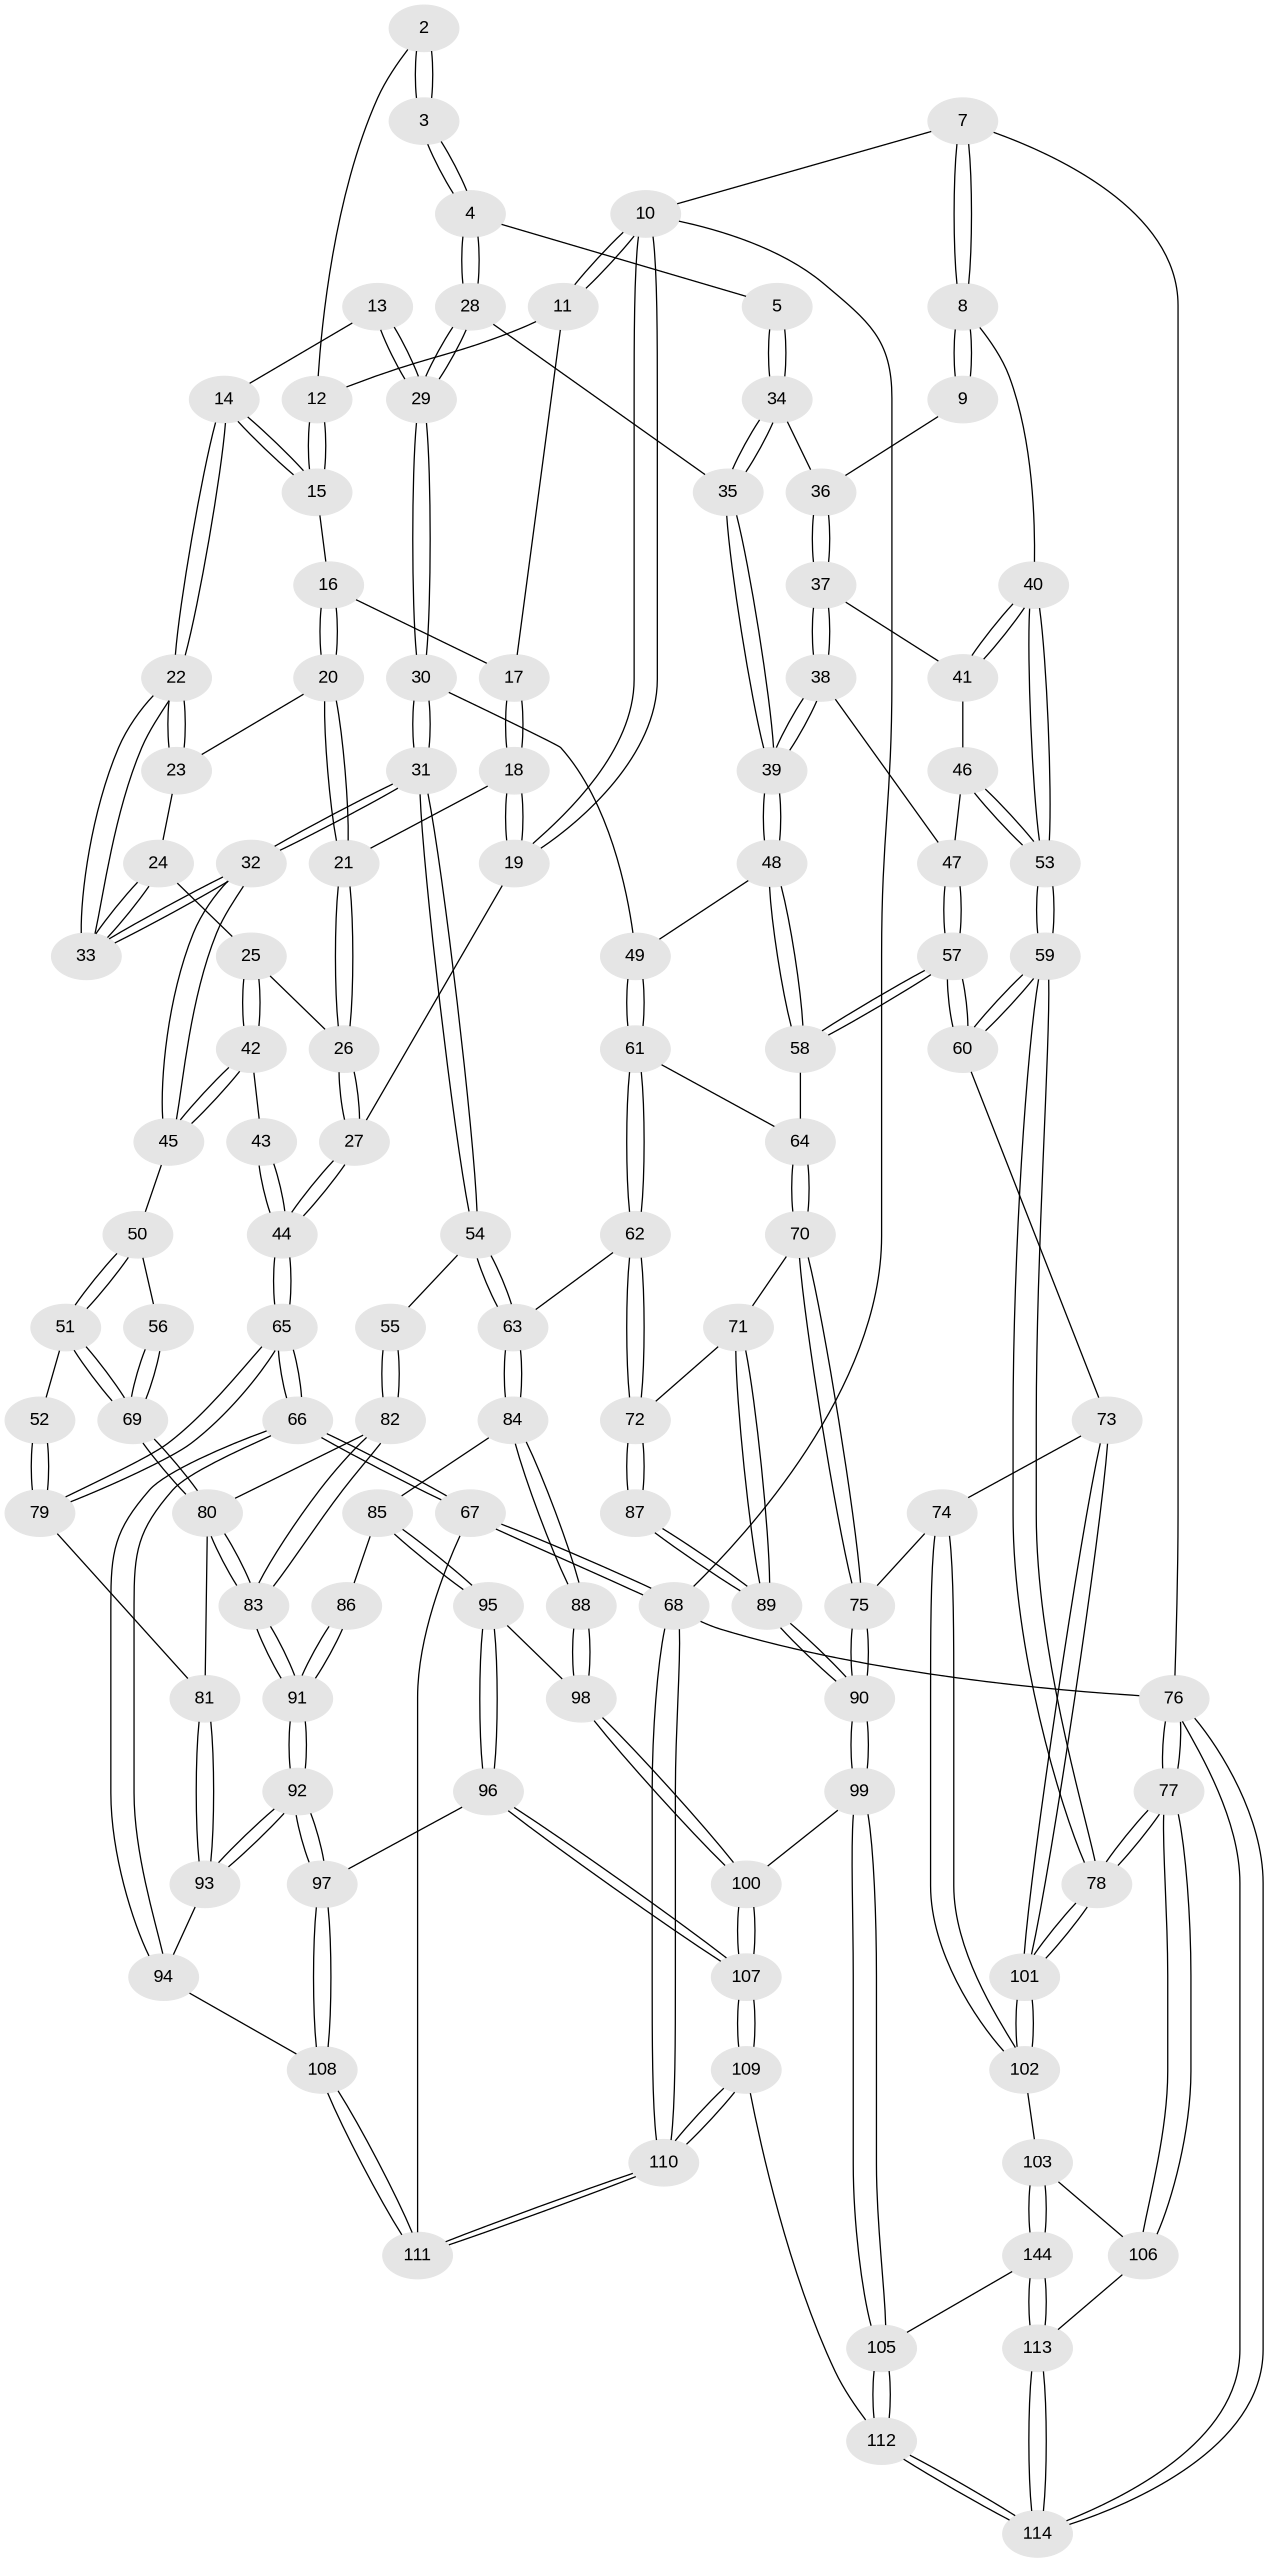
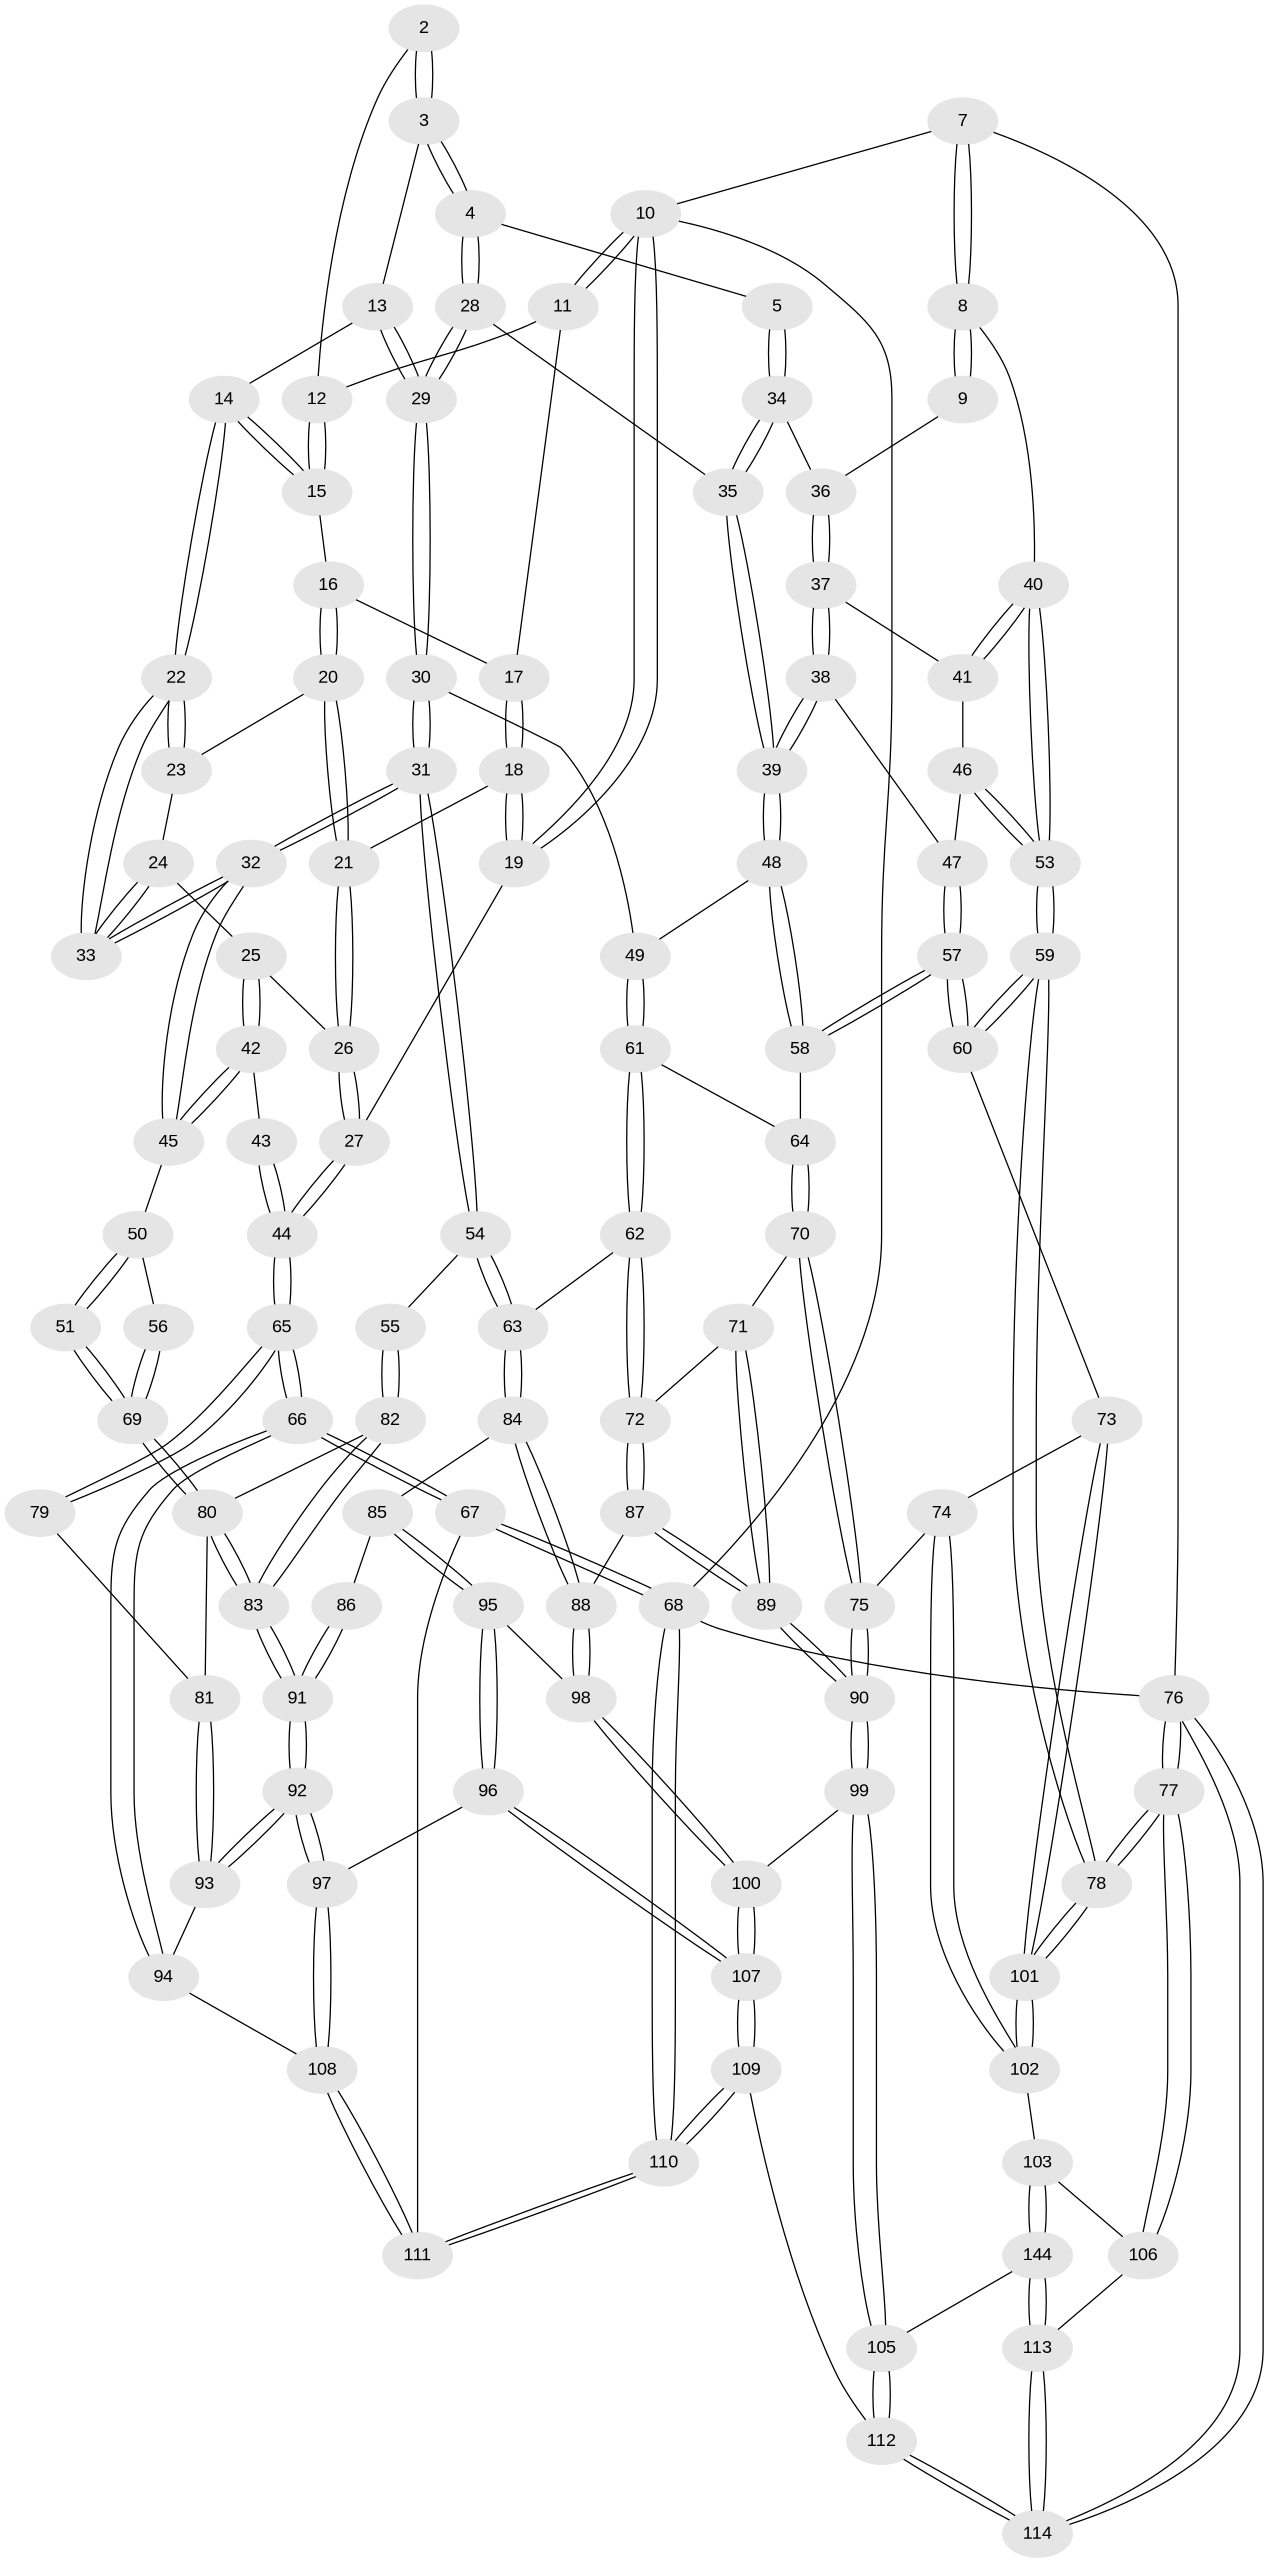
edge "3" -- "13": added
node "52": removed
edge "87" -- "88": added
